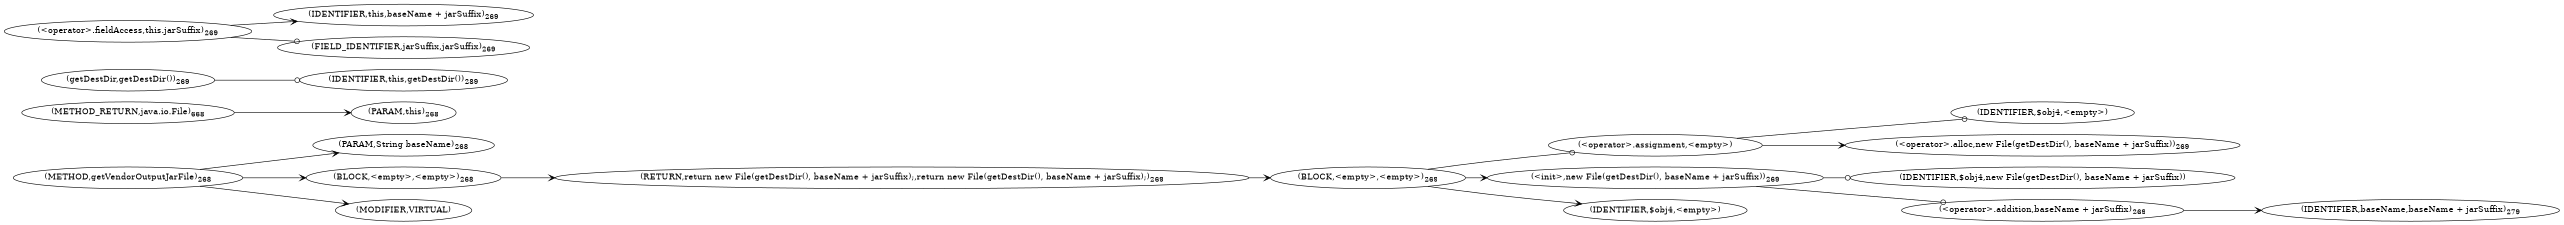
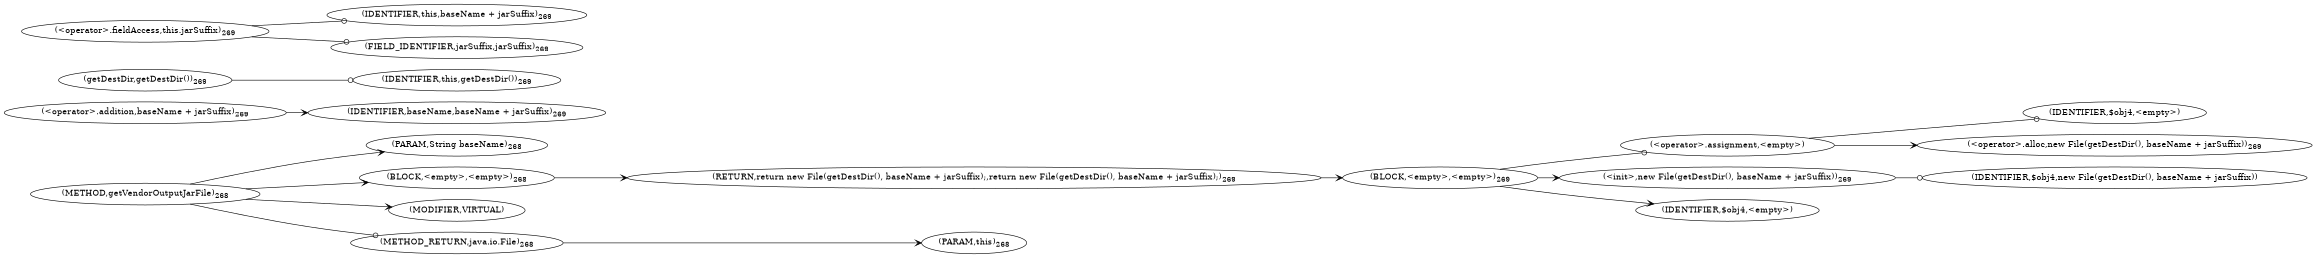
edge "(<operator>.fieldAccess,this.jarSuffix)" -> "(IDENTIFIER,this,baseName + jarSuffix)": arrowhead vee -> odot
node "(IDENTIFIER,this,getDestDir())": text "289" -> "269"
node "(METHOD_RETURN,java.io.File)": text "668" -> "268"
edge "(<init>,new File(getDestDir(), baseName + jarSuffix))" -> "(<operator>.addition,baseName + jarSuffix)": removed
node "(IDENTIFIER,baseName,baseName + jarSuffix)": text "279" -> "269"
edge "(METHOD,getVendorOutputJarFile)" -> "(METHOD_RETURN,java.io.File)": added
